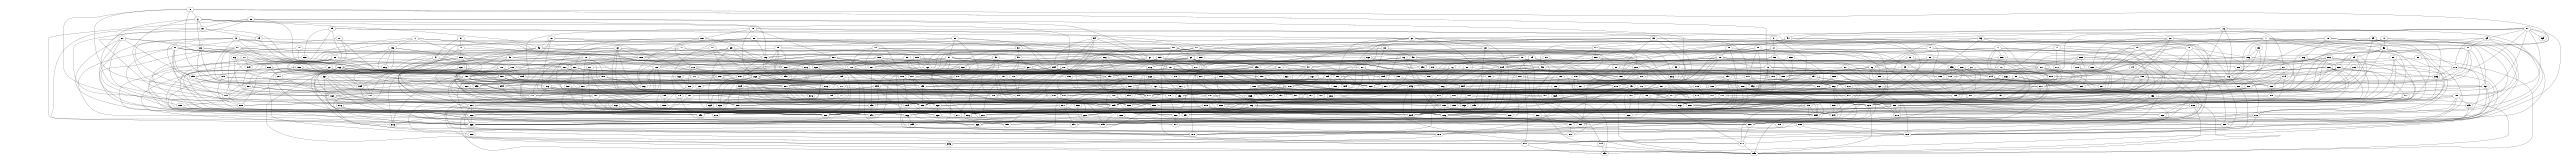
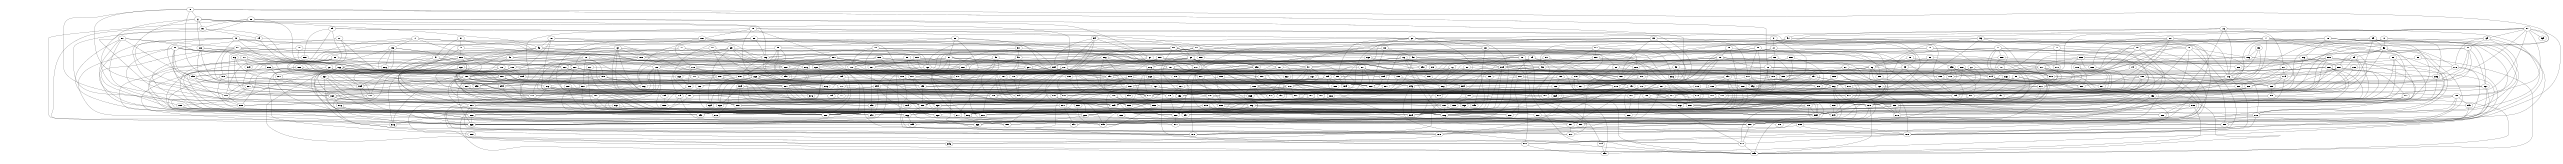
node "338": removed
